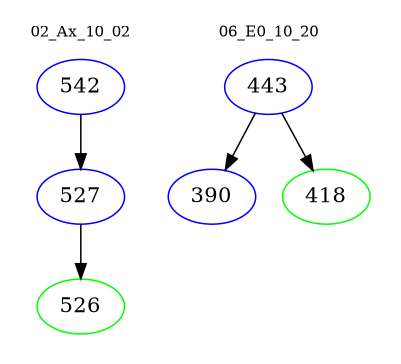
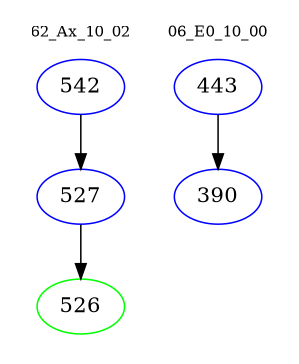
cluster "02_Ax_10_02": label "02_Ax_10_02" -> "62_Ax_10_02"
cluster "06_E0_10_20": label "06_E0_10_20" -> "06_E0_10_00"
node "418": removed
